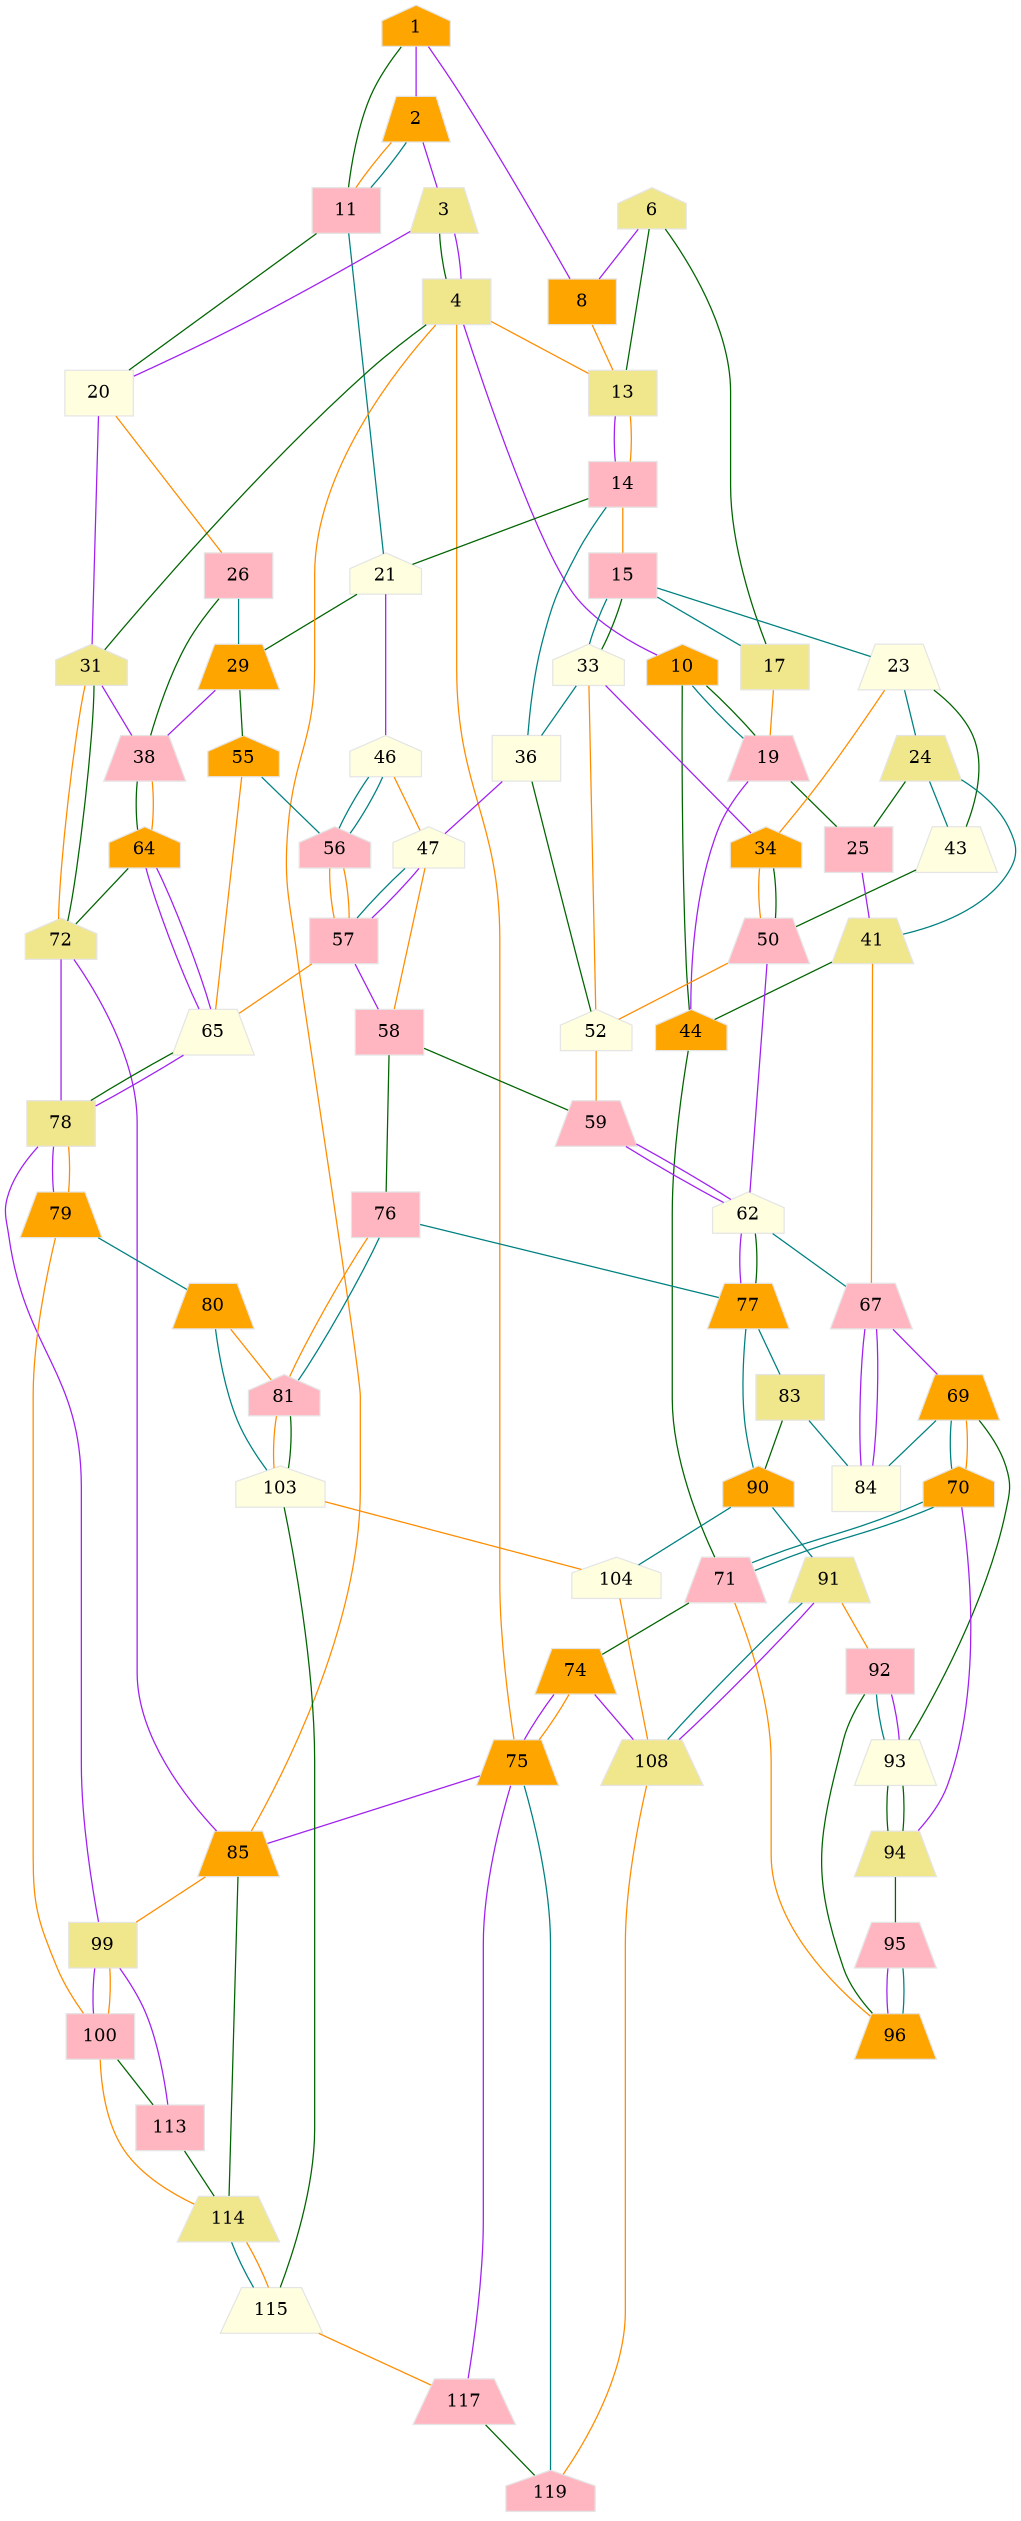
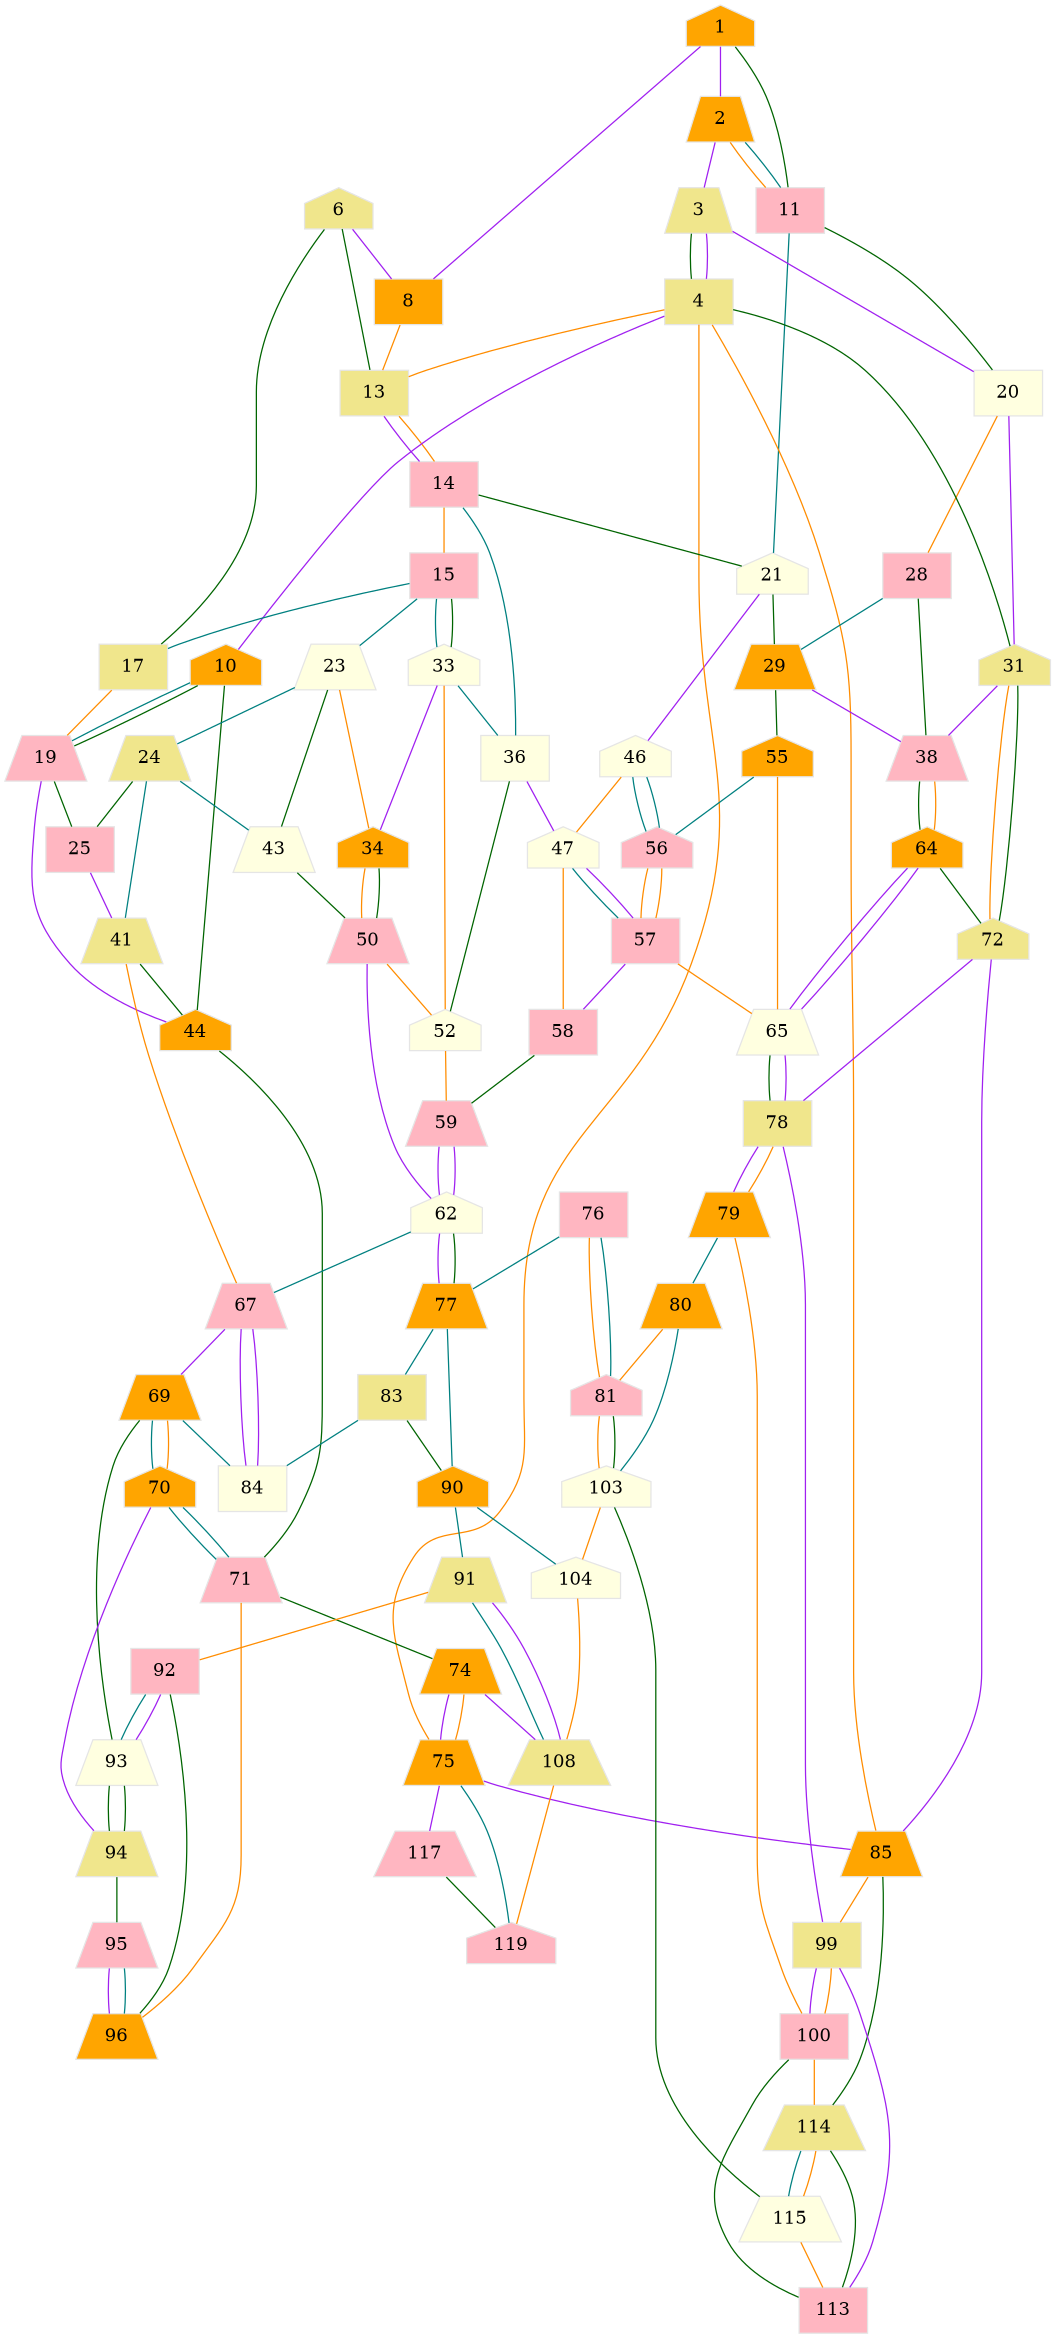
node "26": label "26" -> "28"
edge "58" -- "76": removed
edge "115" -- "117": now "115" -- "113"
